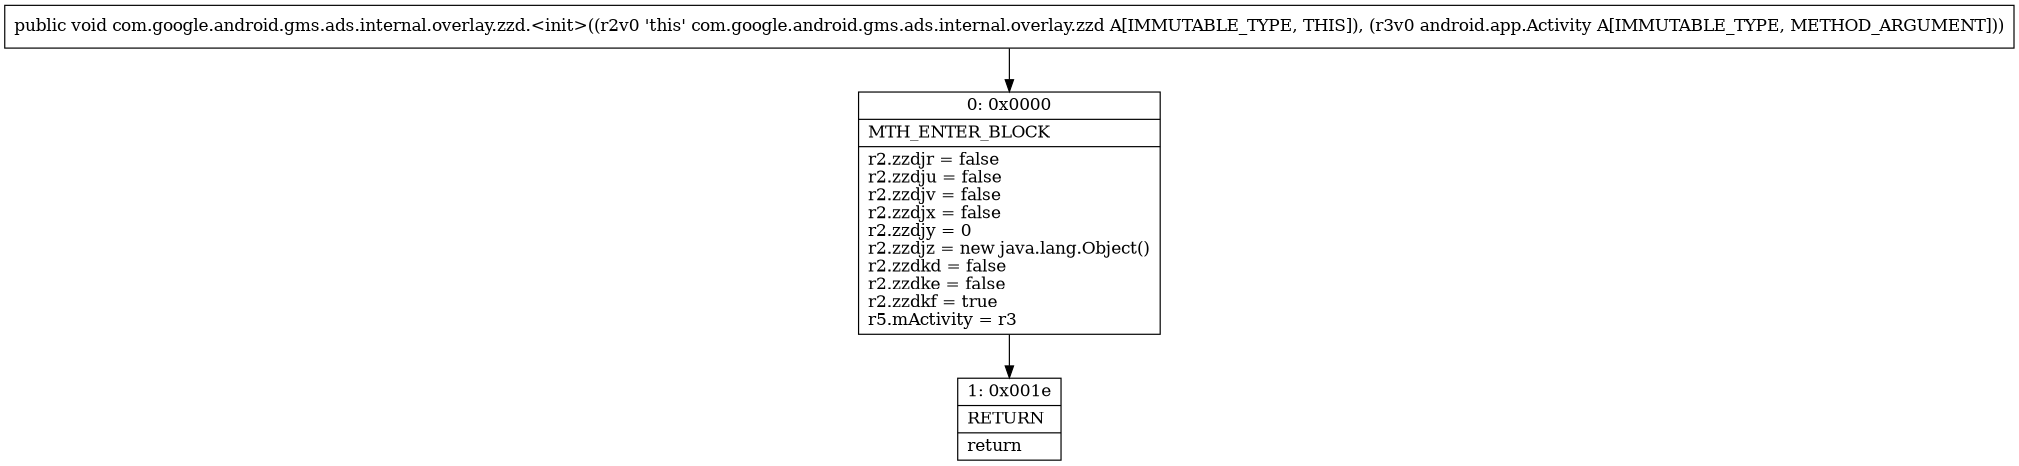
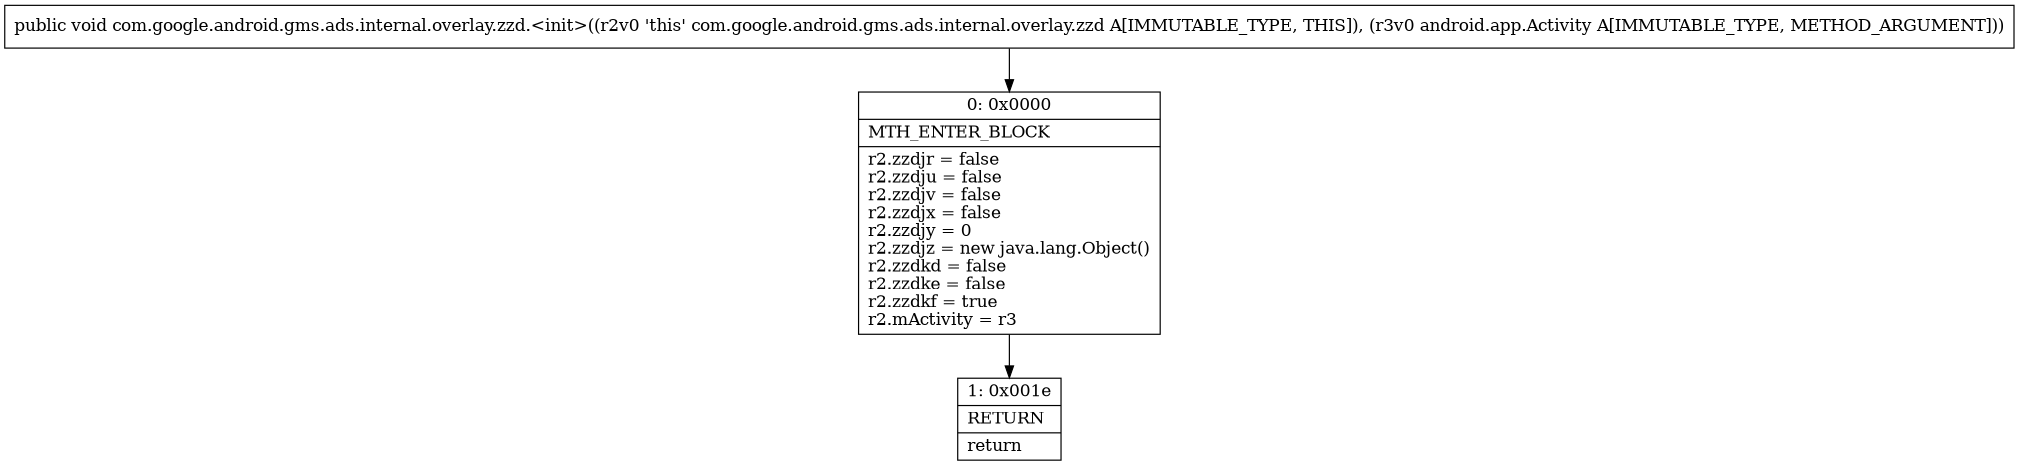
node "0: 0x0000": text "r5.mActivity = r3" -> "r2.mActivity = r3"
